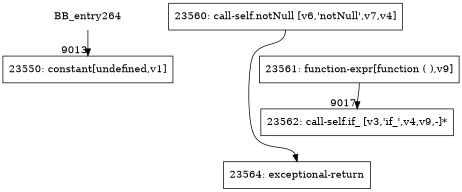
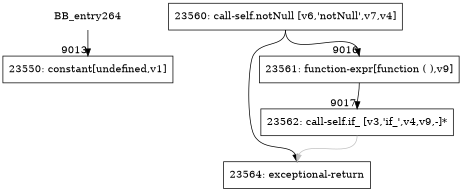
edge "23560: call-self.notNull [v6,'notNull',v7,v4]" -> "23561: function-expr[function ( ),v9]": added
edge "23562: call-self.if_ [v3,'if_',v4,v9,-]*" -> "23564: exceptional-return": added
